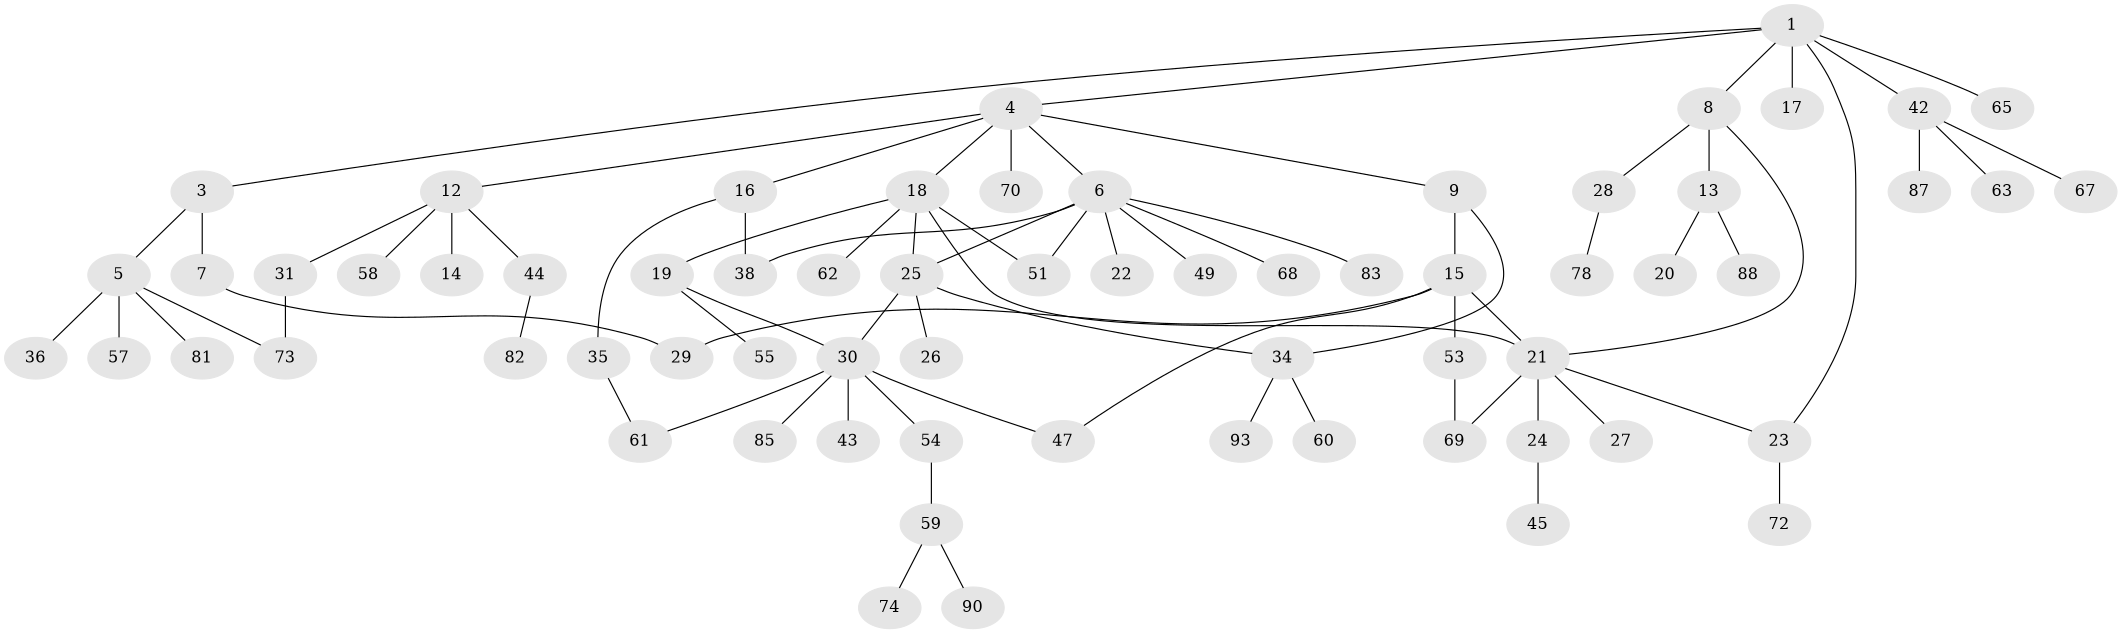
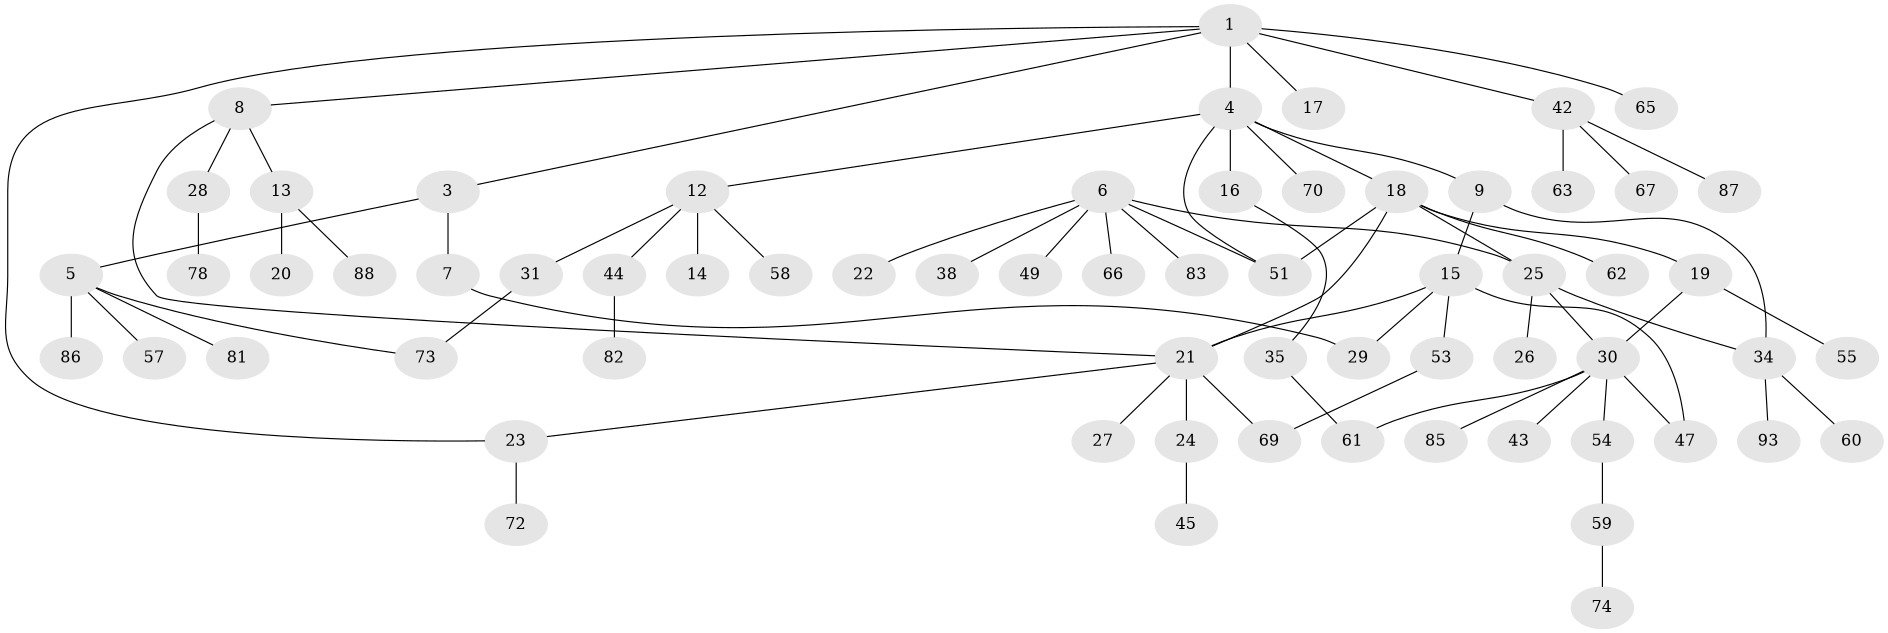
edge "4" -- "6": now "4" -- "51"
edge "16" -- "38": removed
node "68": label "68" -> "66"
node "36": label "36" -> "86"
node "90": removed
